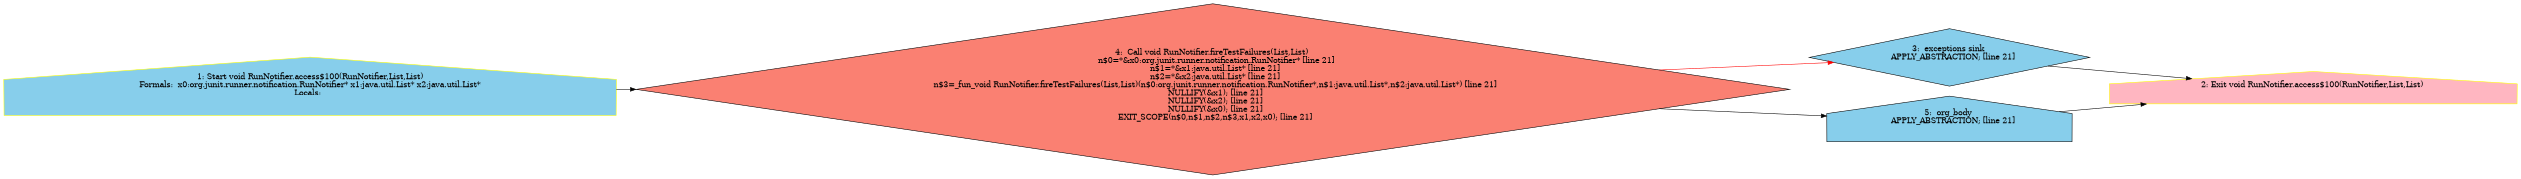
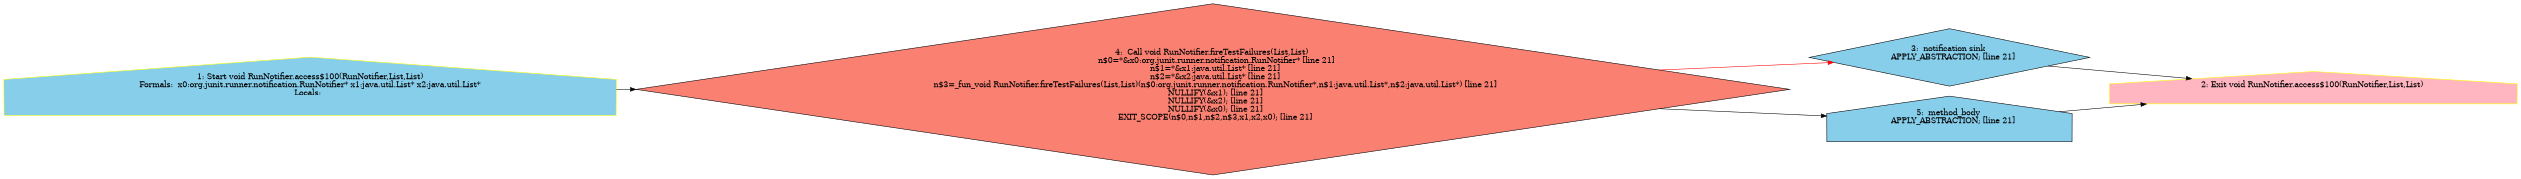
node "3:  exceptions sink APPLY_ABSTRACTION; [line 21]": label "3:  exceptions sink APPLY_ABSTRACTION; [line 21]" -> "3:  notification sink APPLY_ABSTRACTION; [line 21]"
node "5:  org_body APPLY_ABSTRACTION; [line 21]": label "5:  org_body APPLY_ABSTRACTION; [line 21]" -> "5:  method_body APPLY_ABSTRACTION; [line 21]"
